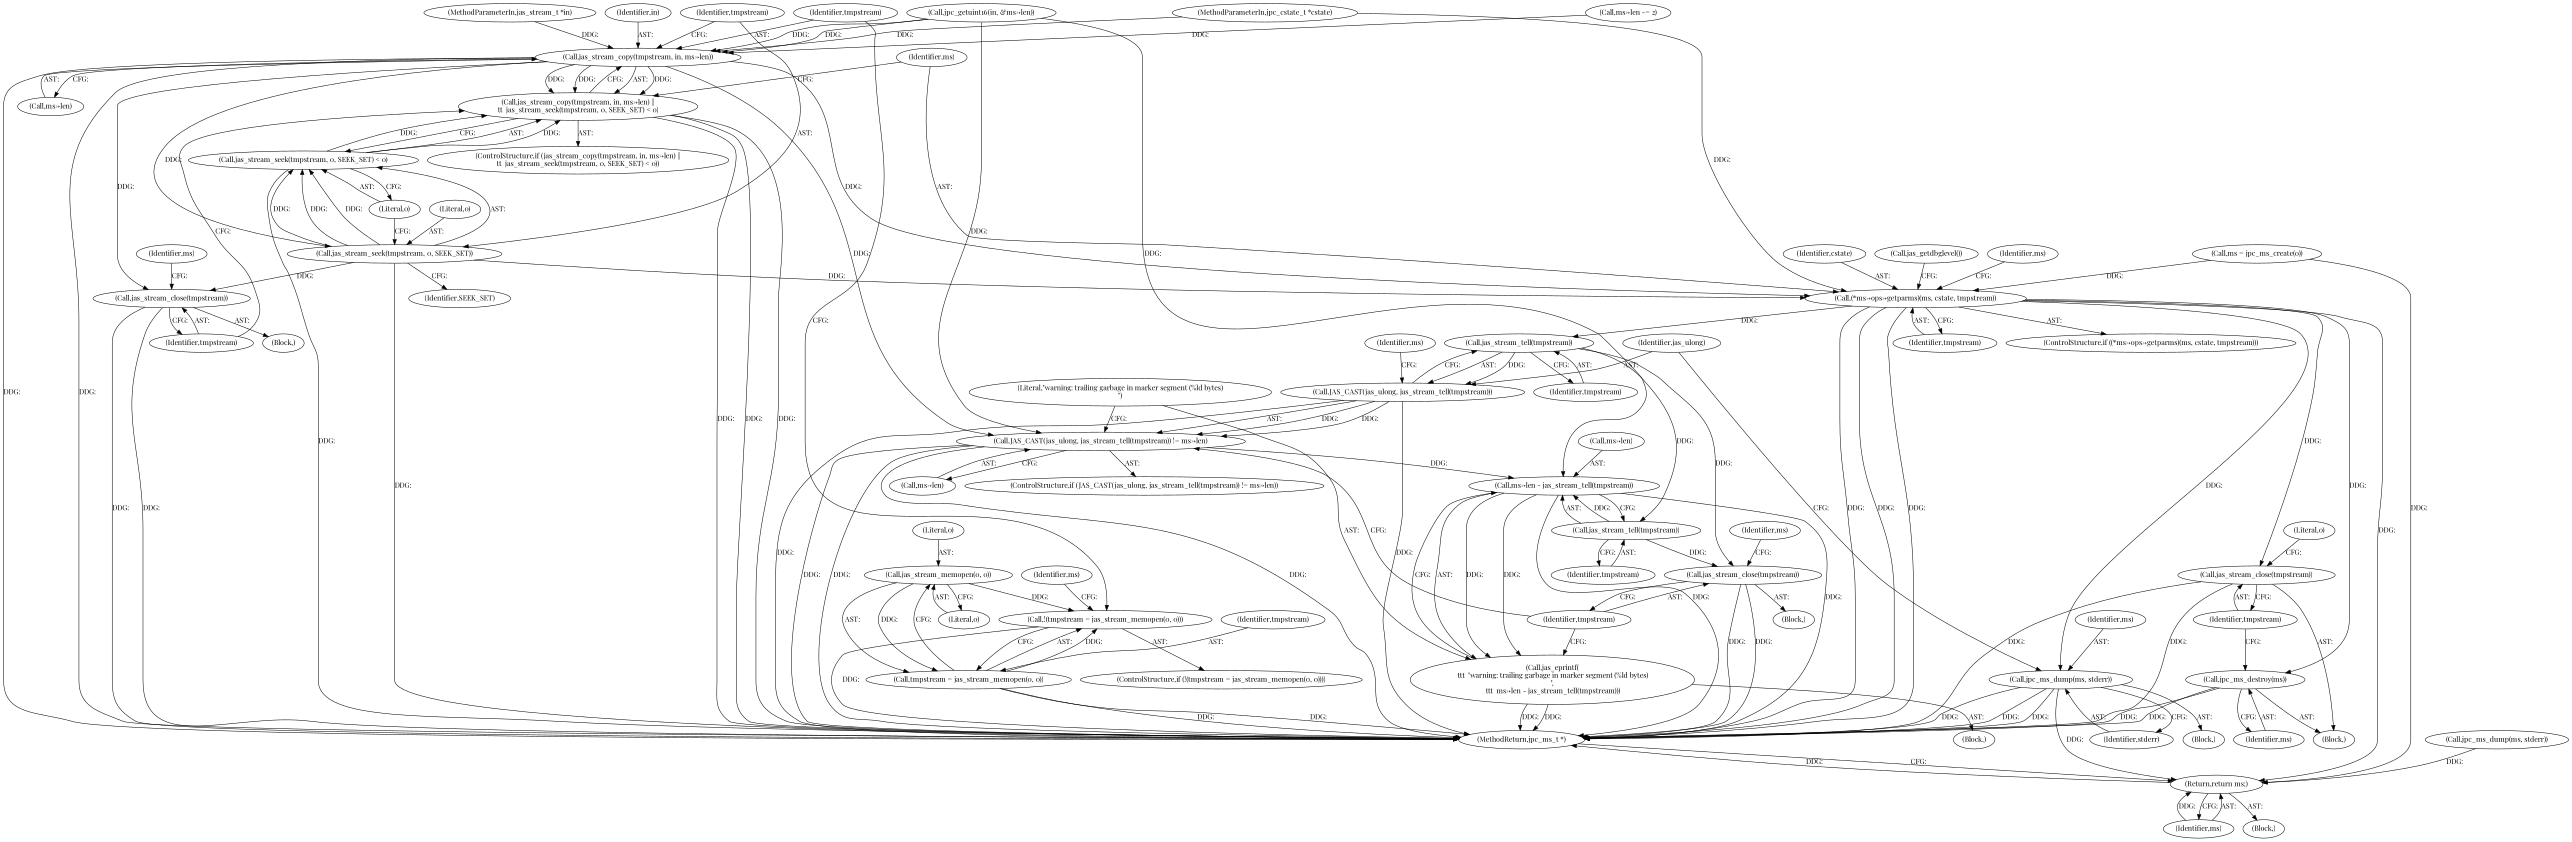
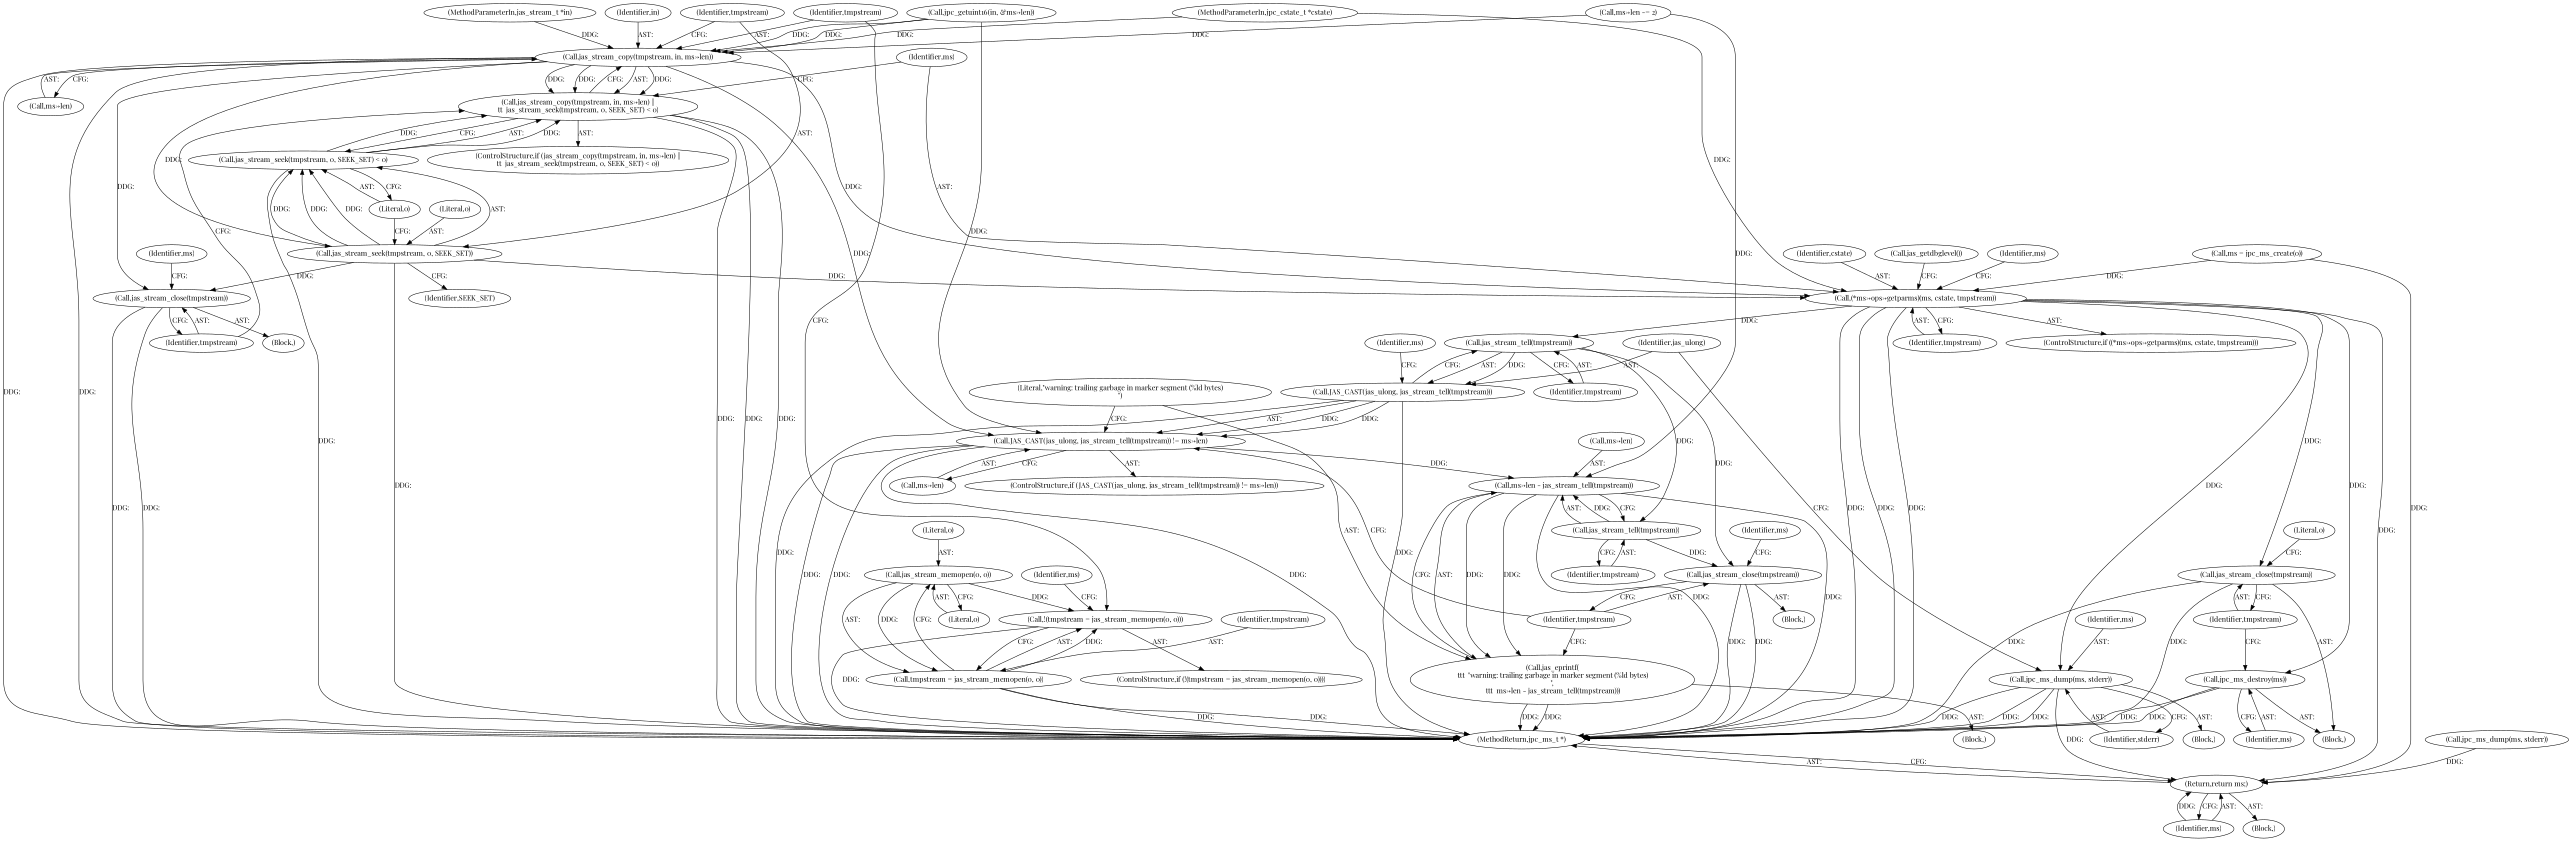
edge "(Call,jpc_getuint16(in, &ms->len))" -> "(Call,ms->len - jas_stream_tell(tmpstream))": now "(Call,ms->len -= 2)" -> "(Call,ms->len - jas_stream_tell(tmpstream))"
edge "(Return,return ms;)" -> "(MethodReturn,jpc_ms_t *)": label "DDG: " -> "AST: "
